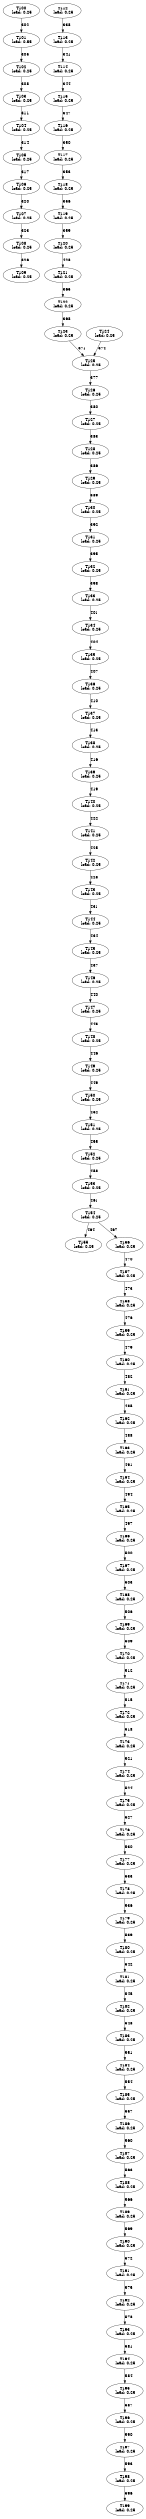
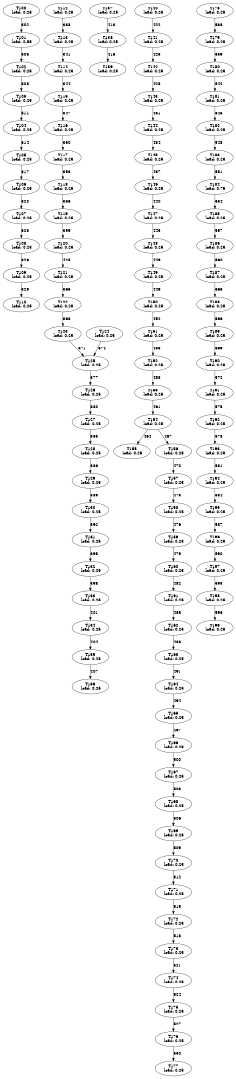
node "T110 load: 0.25": added
edge "T136 load: 0.25" -> "T137 load: 0.25": removed, label "410"
edge "T139 load: 0.25" -> "T140 load: 0.25": removed, label "419"
edge "T177 load: 0.25" -> "T178 load: 0.25": removed, label "533"
node "T184 load: 0.25": label "T184 load: 0.25" -> "T184 load: 0.75"
